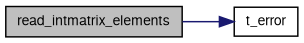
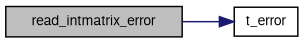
node "read_intmatrix_elements": label "read_intmatrix_elements" -> "read_intmatrix_error"
